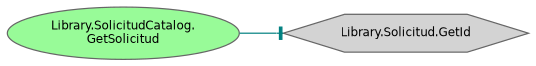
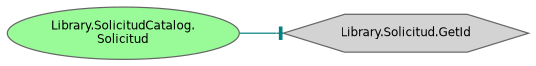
node "Library.SolicitudCatalog. GetSolicitud": label "Library.SolicitudCatalog. GetSolicitud" -> "Library.SolicitudCatalog. Solicitud"
